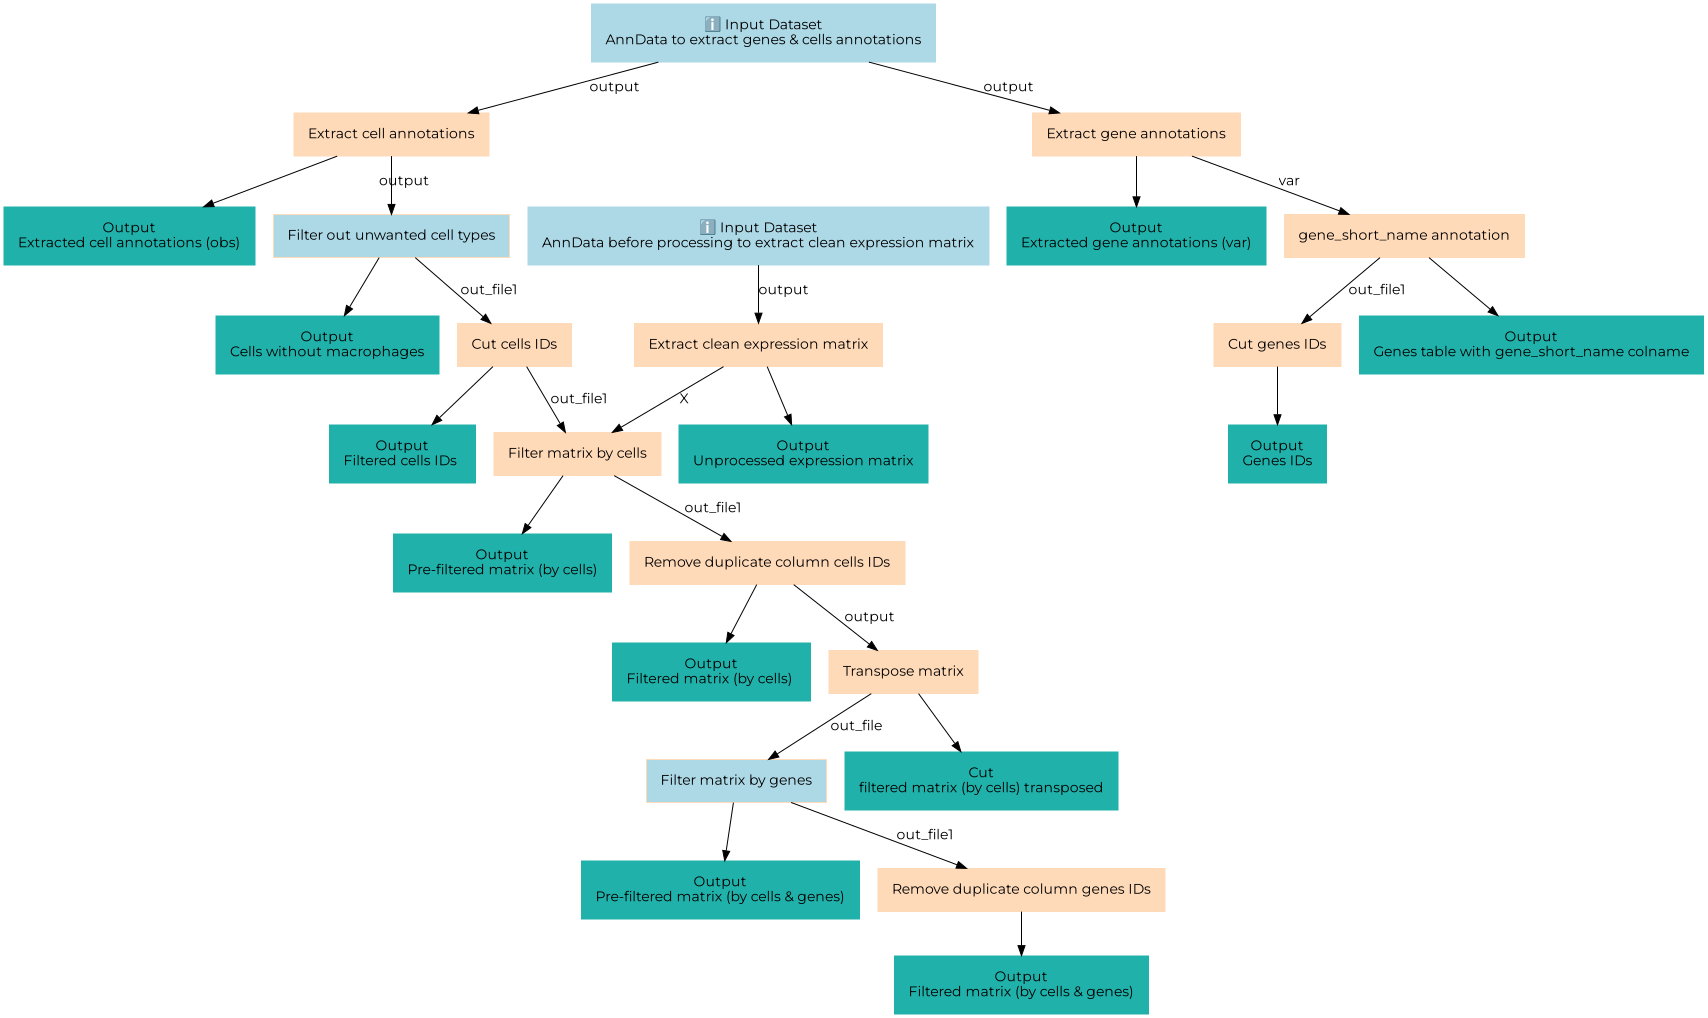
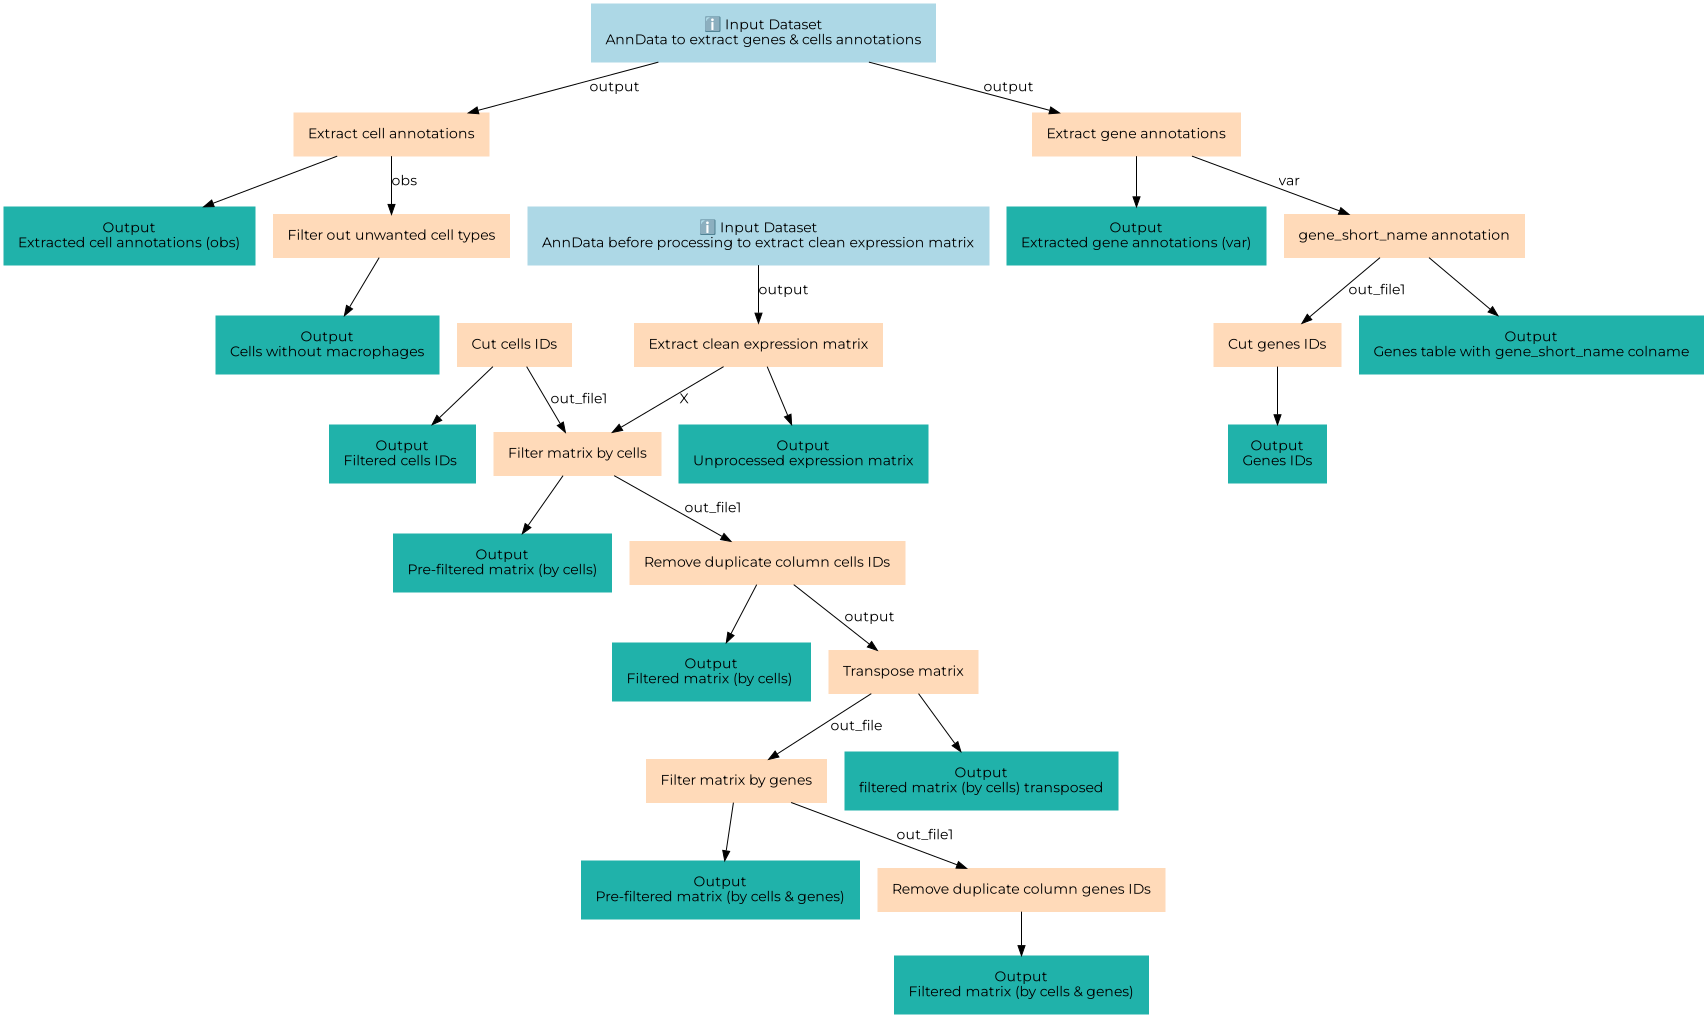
edge "Extract cell annotations" -> "Filter out unwanted cell types": label "output" -> "obs"
node "Filter out unwanted cell types": fillcolor lightblue -> peachpuff
edge "Filter out unwanted cell types" -> "Cut cells IDs": removed, label "out_file1"
node "Filter matrix by genes": fillcolor lightblue -> peachpuff
node "Cut filtered matrix (by cells) transposed": label "Cut filtered matrix (by cells) transposed" -> "Output filtered matrix (by cells) transposed"
